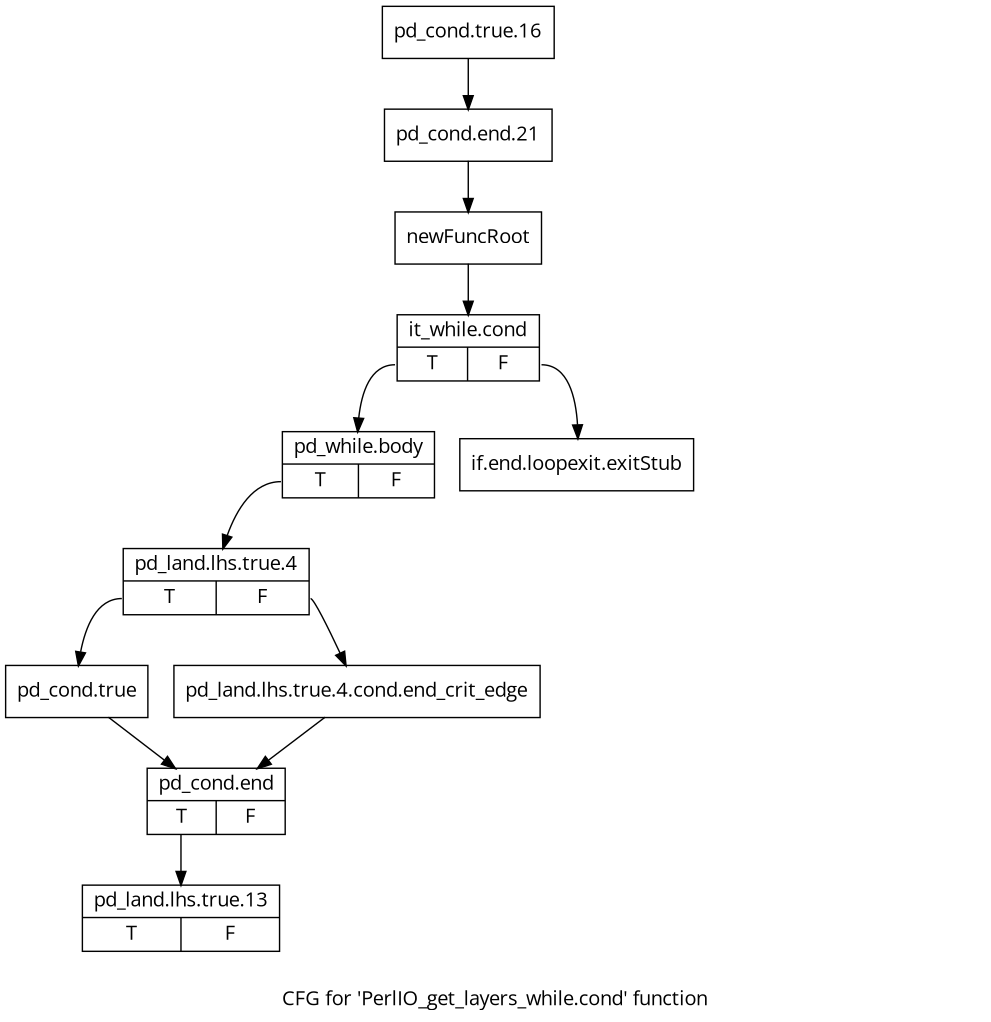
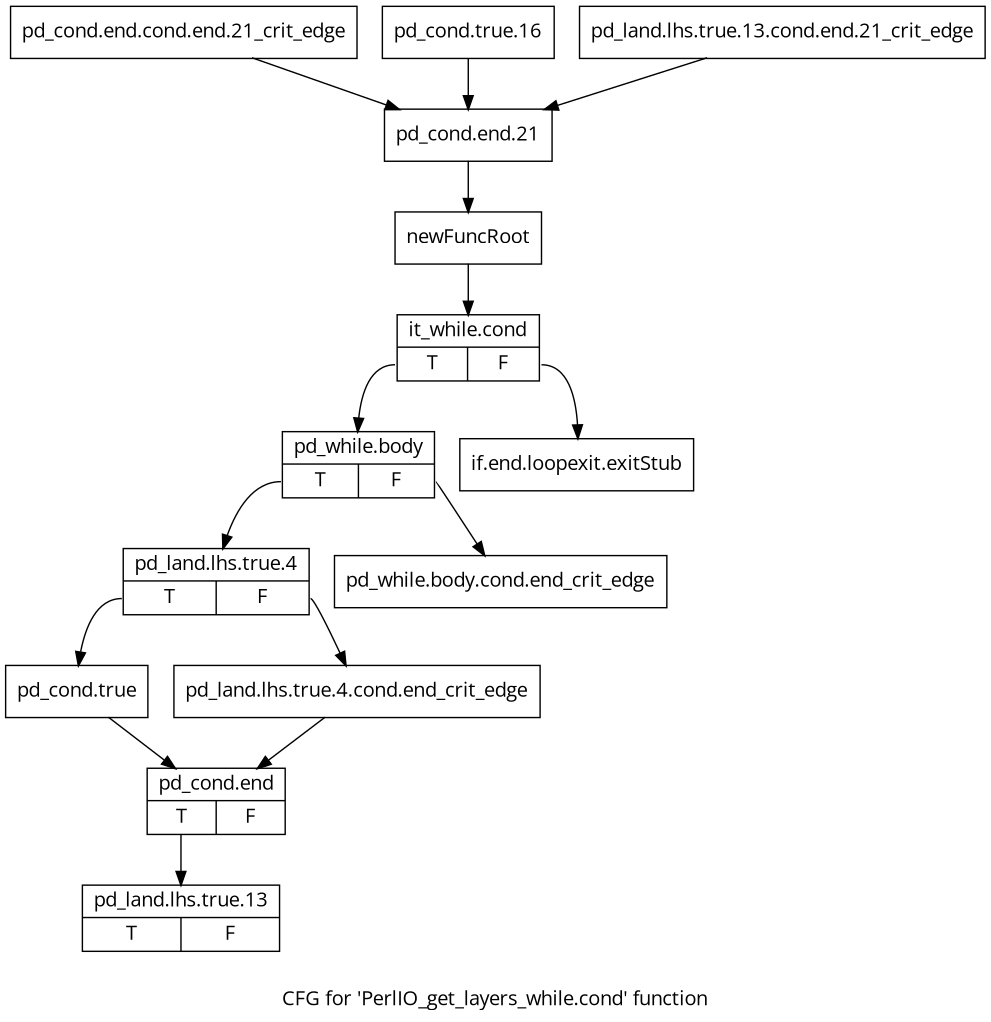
node "pd_cond.end.cond.end.21_crit_edge": added
node "pd_land.lhs.true.13.cond.end.21_crit_edge": added
node "pd_while.body.cond.end_crit_edge": added
